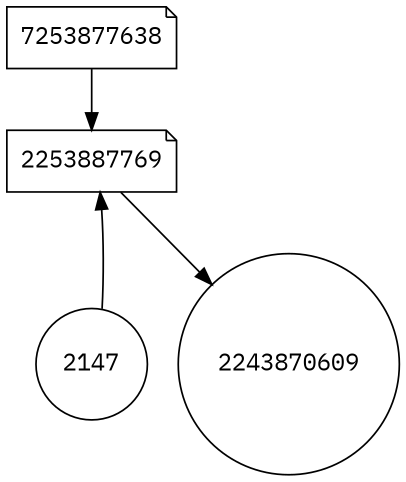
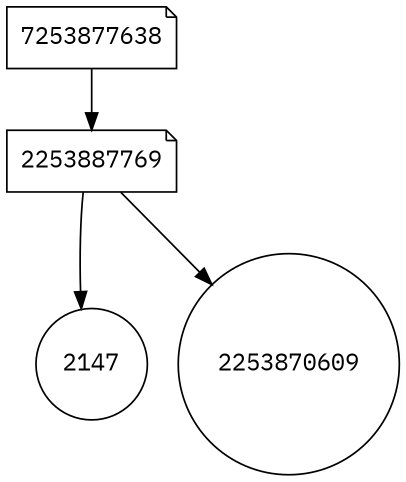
edge "2147" -> "2253887769": reversed
node "2243870609": label "2243870609" -> "2253870609"
